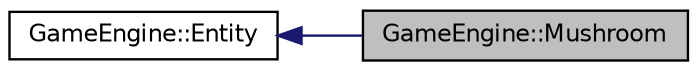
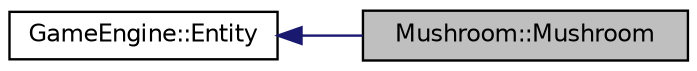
node "GameEngine::Mushroom": label "GameEngine::Mushroom" -> "Mushroom::Mushroom"
